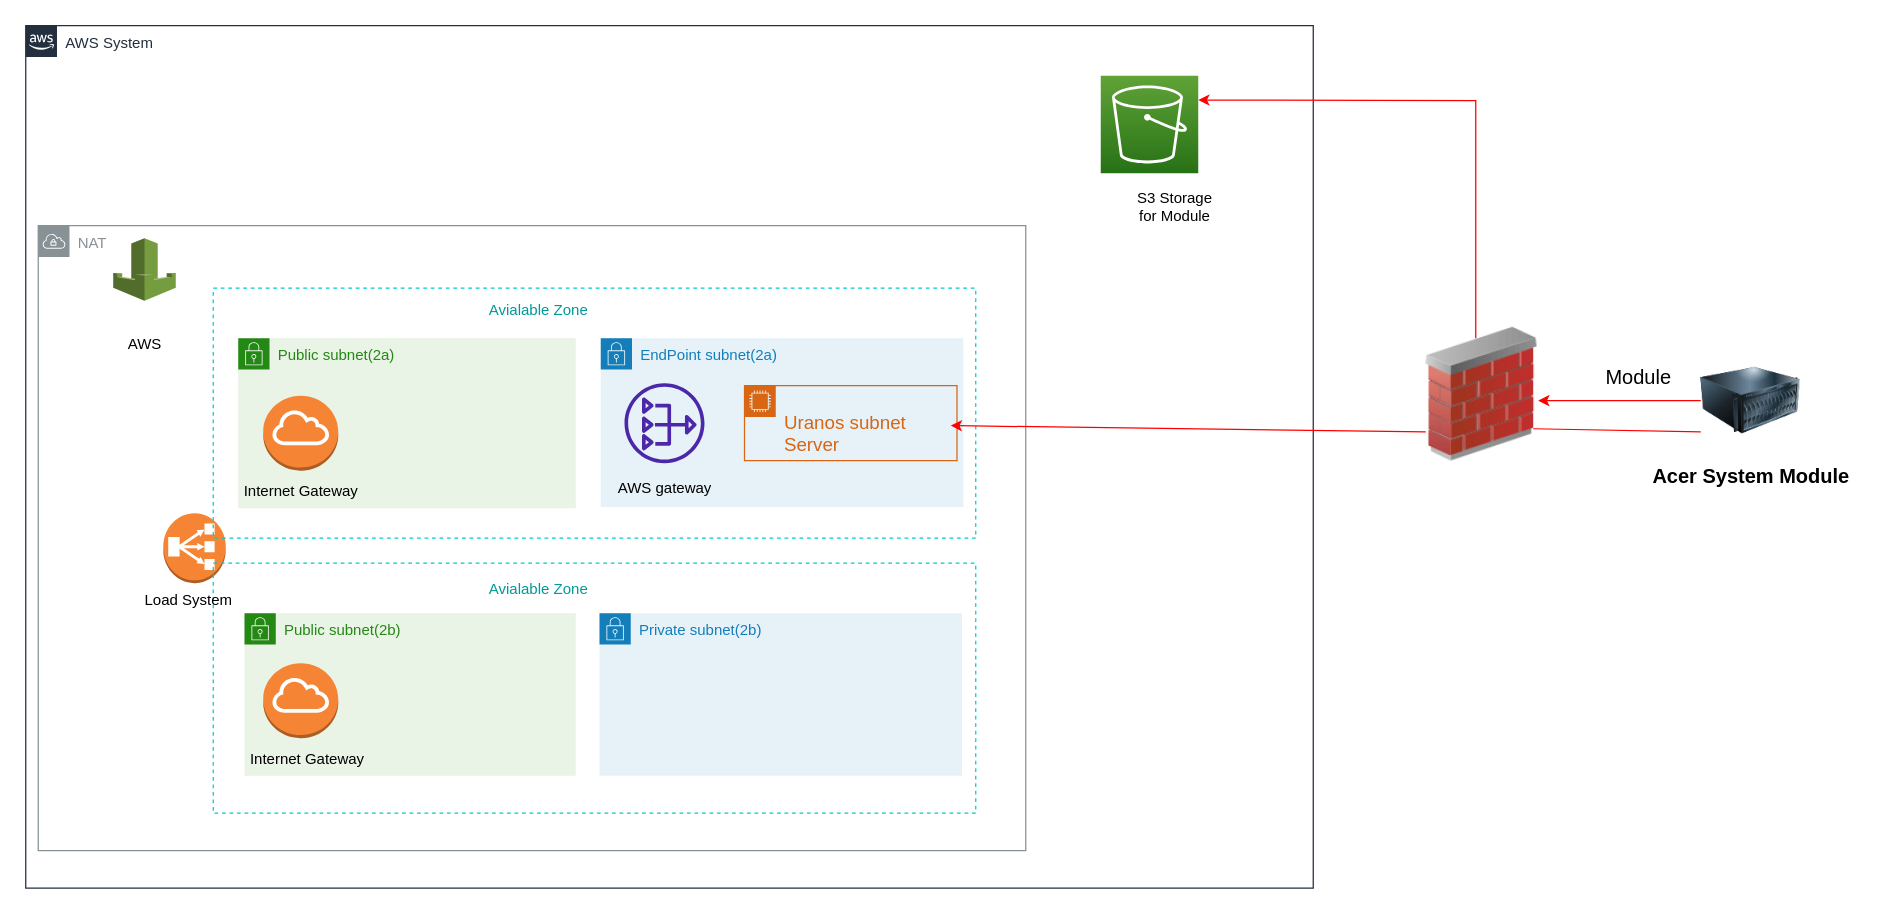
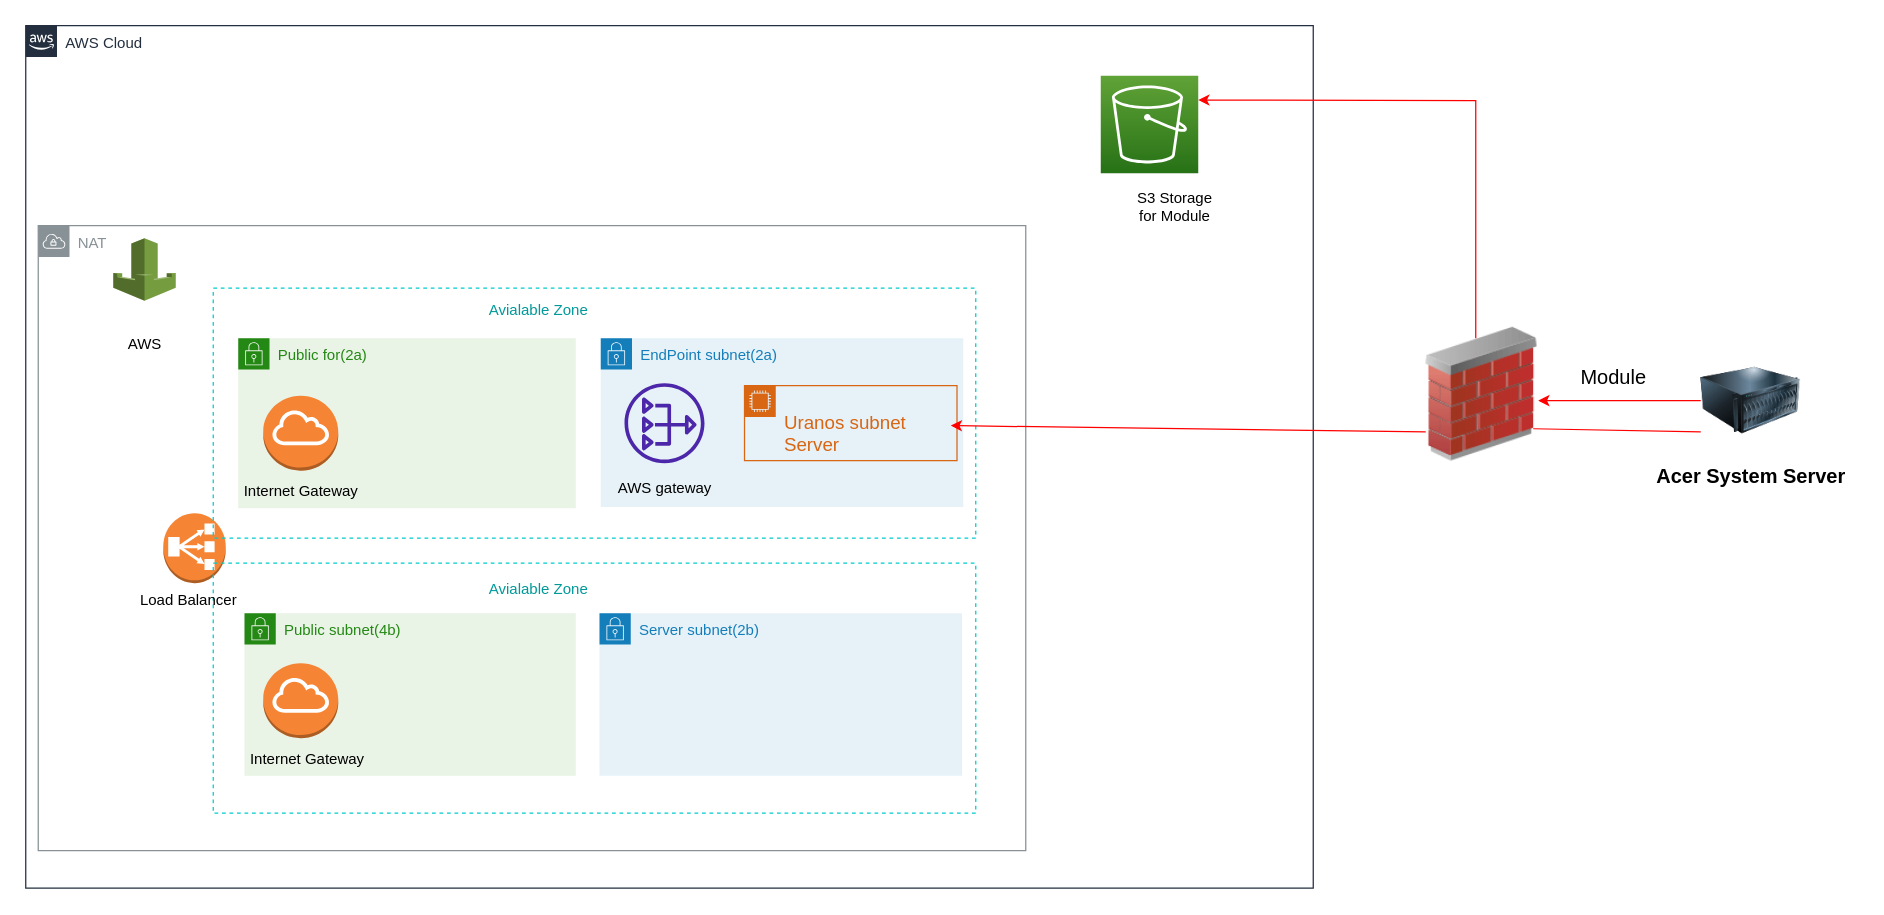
node "AWS System": label "AWS System" -> "AWS Cloud"
node "Public subnet(2a)": label "Public subnet(2a)" -> "Public for(2a)"
node "Module": moved (1638, 377) -> (1613, 377)
node "Acer System Module": label "Acer System Module" -> "Acer System Server"
node "Load System": label "Load System" -> "Load Balancer"
node "Public subnet(2b)": label "Public subnet(2b)" -> "Public subnet(4b)"
node "Private subnet(2b)": label "Private subnet(2b)" -> "Server subnet(2b)"
